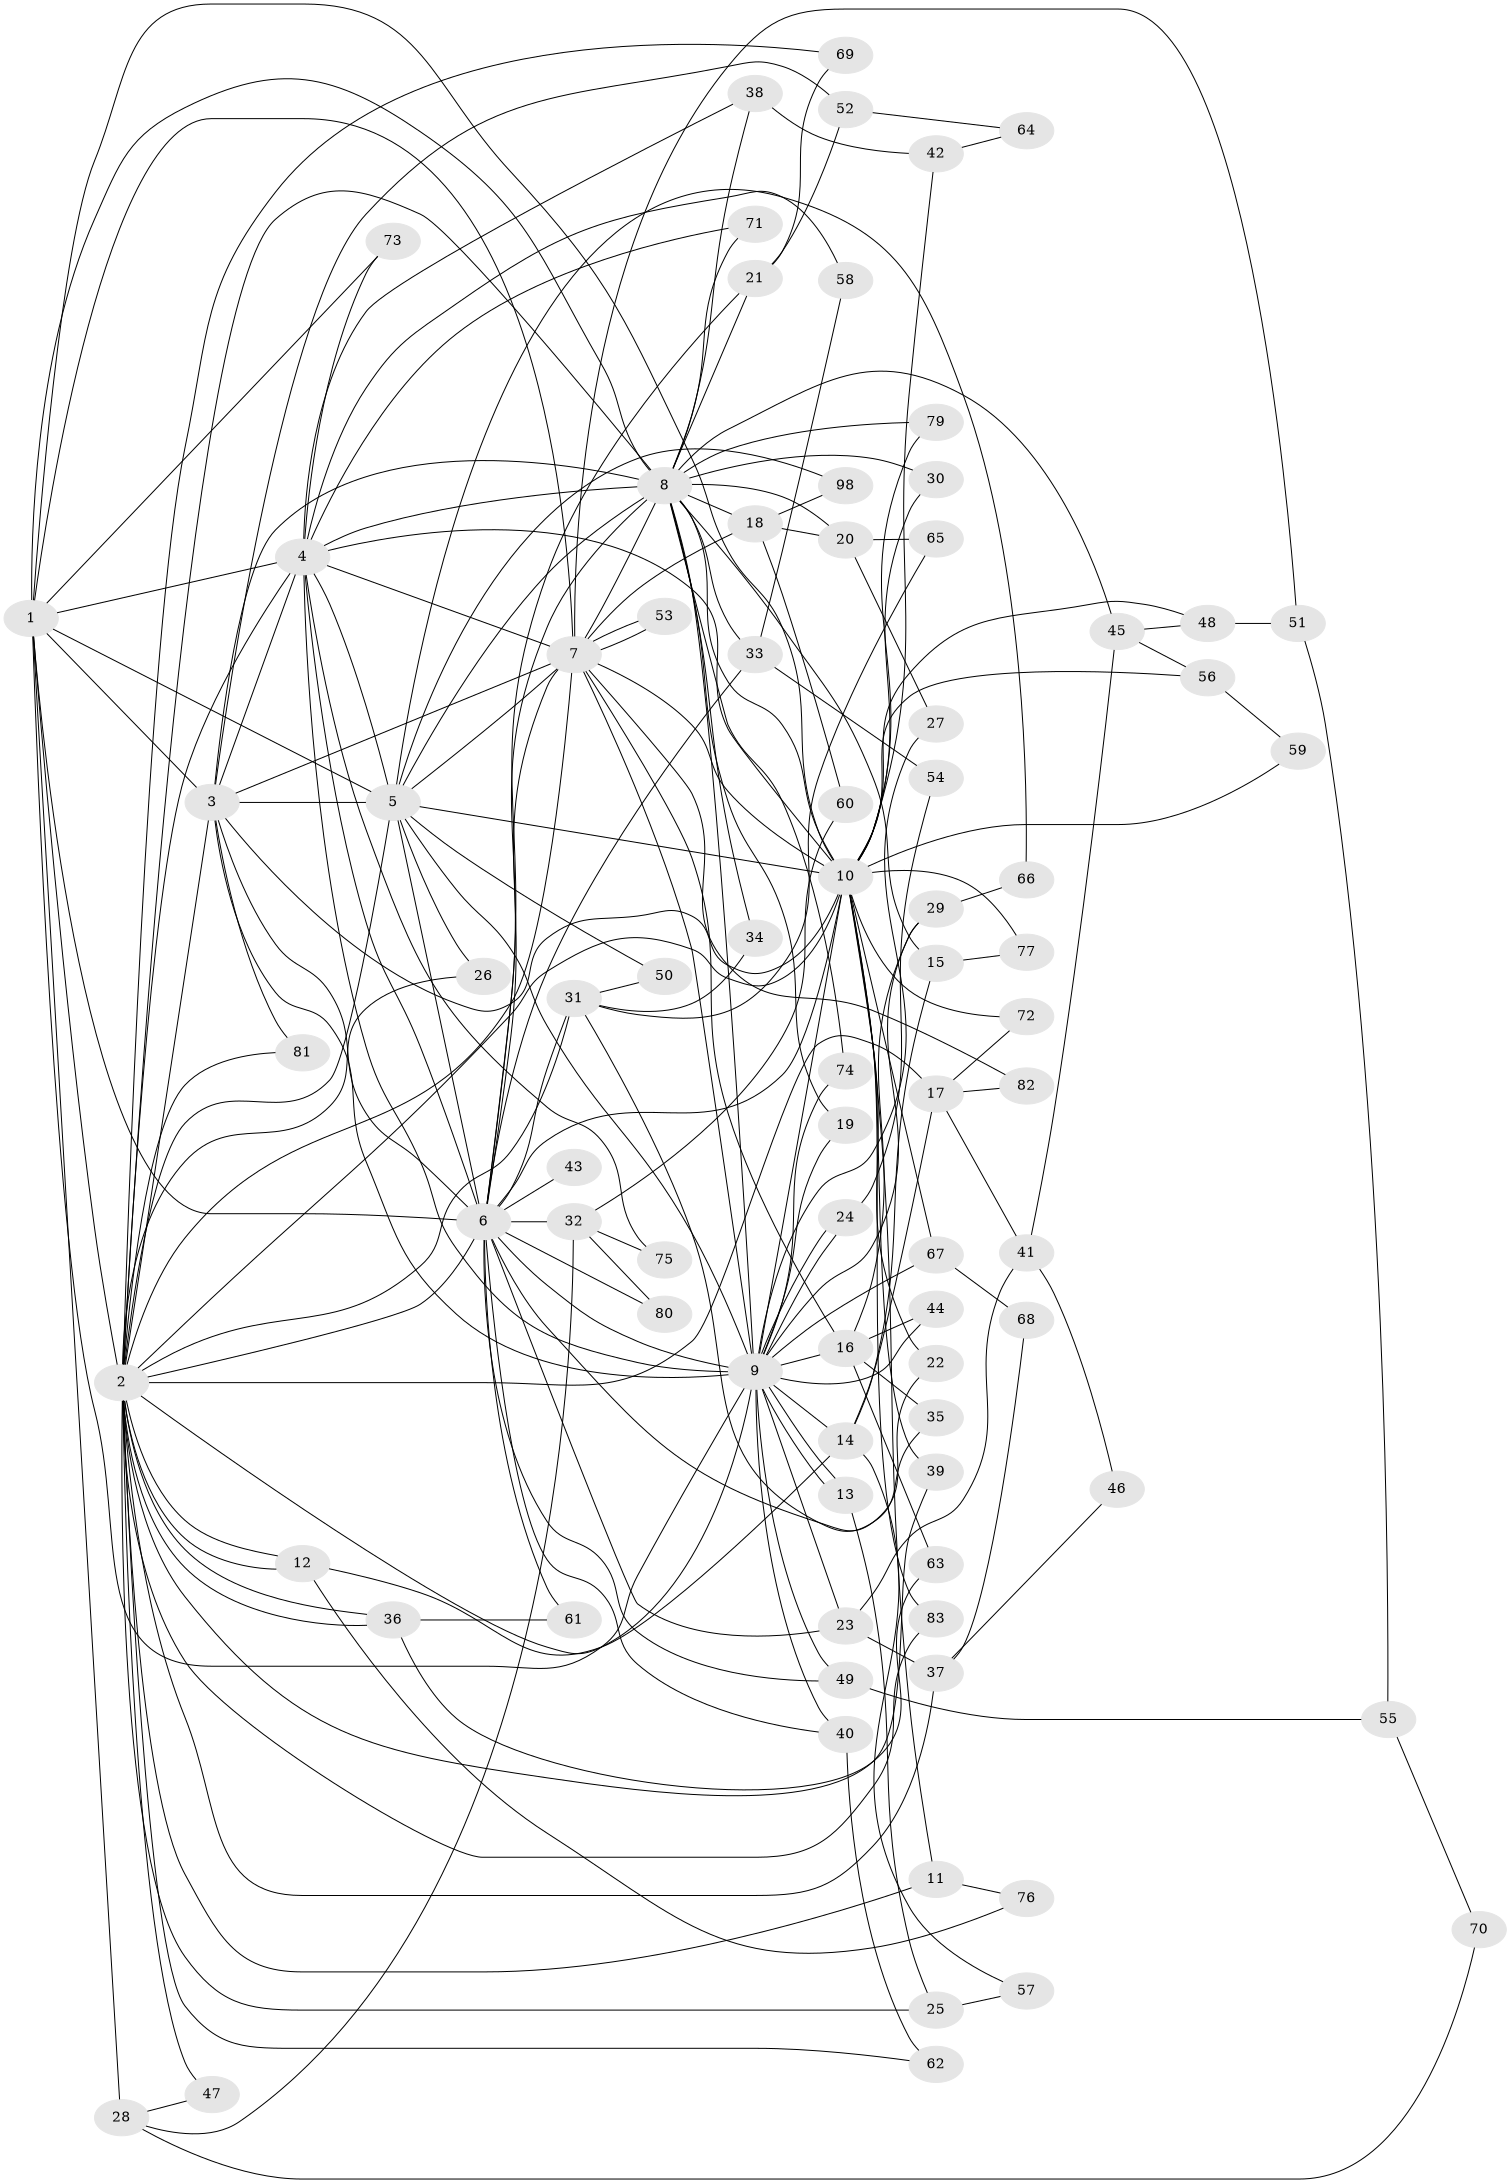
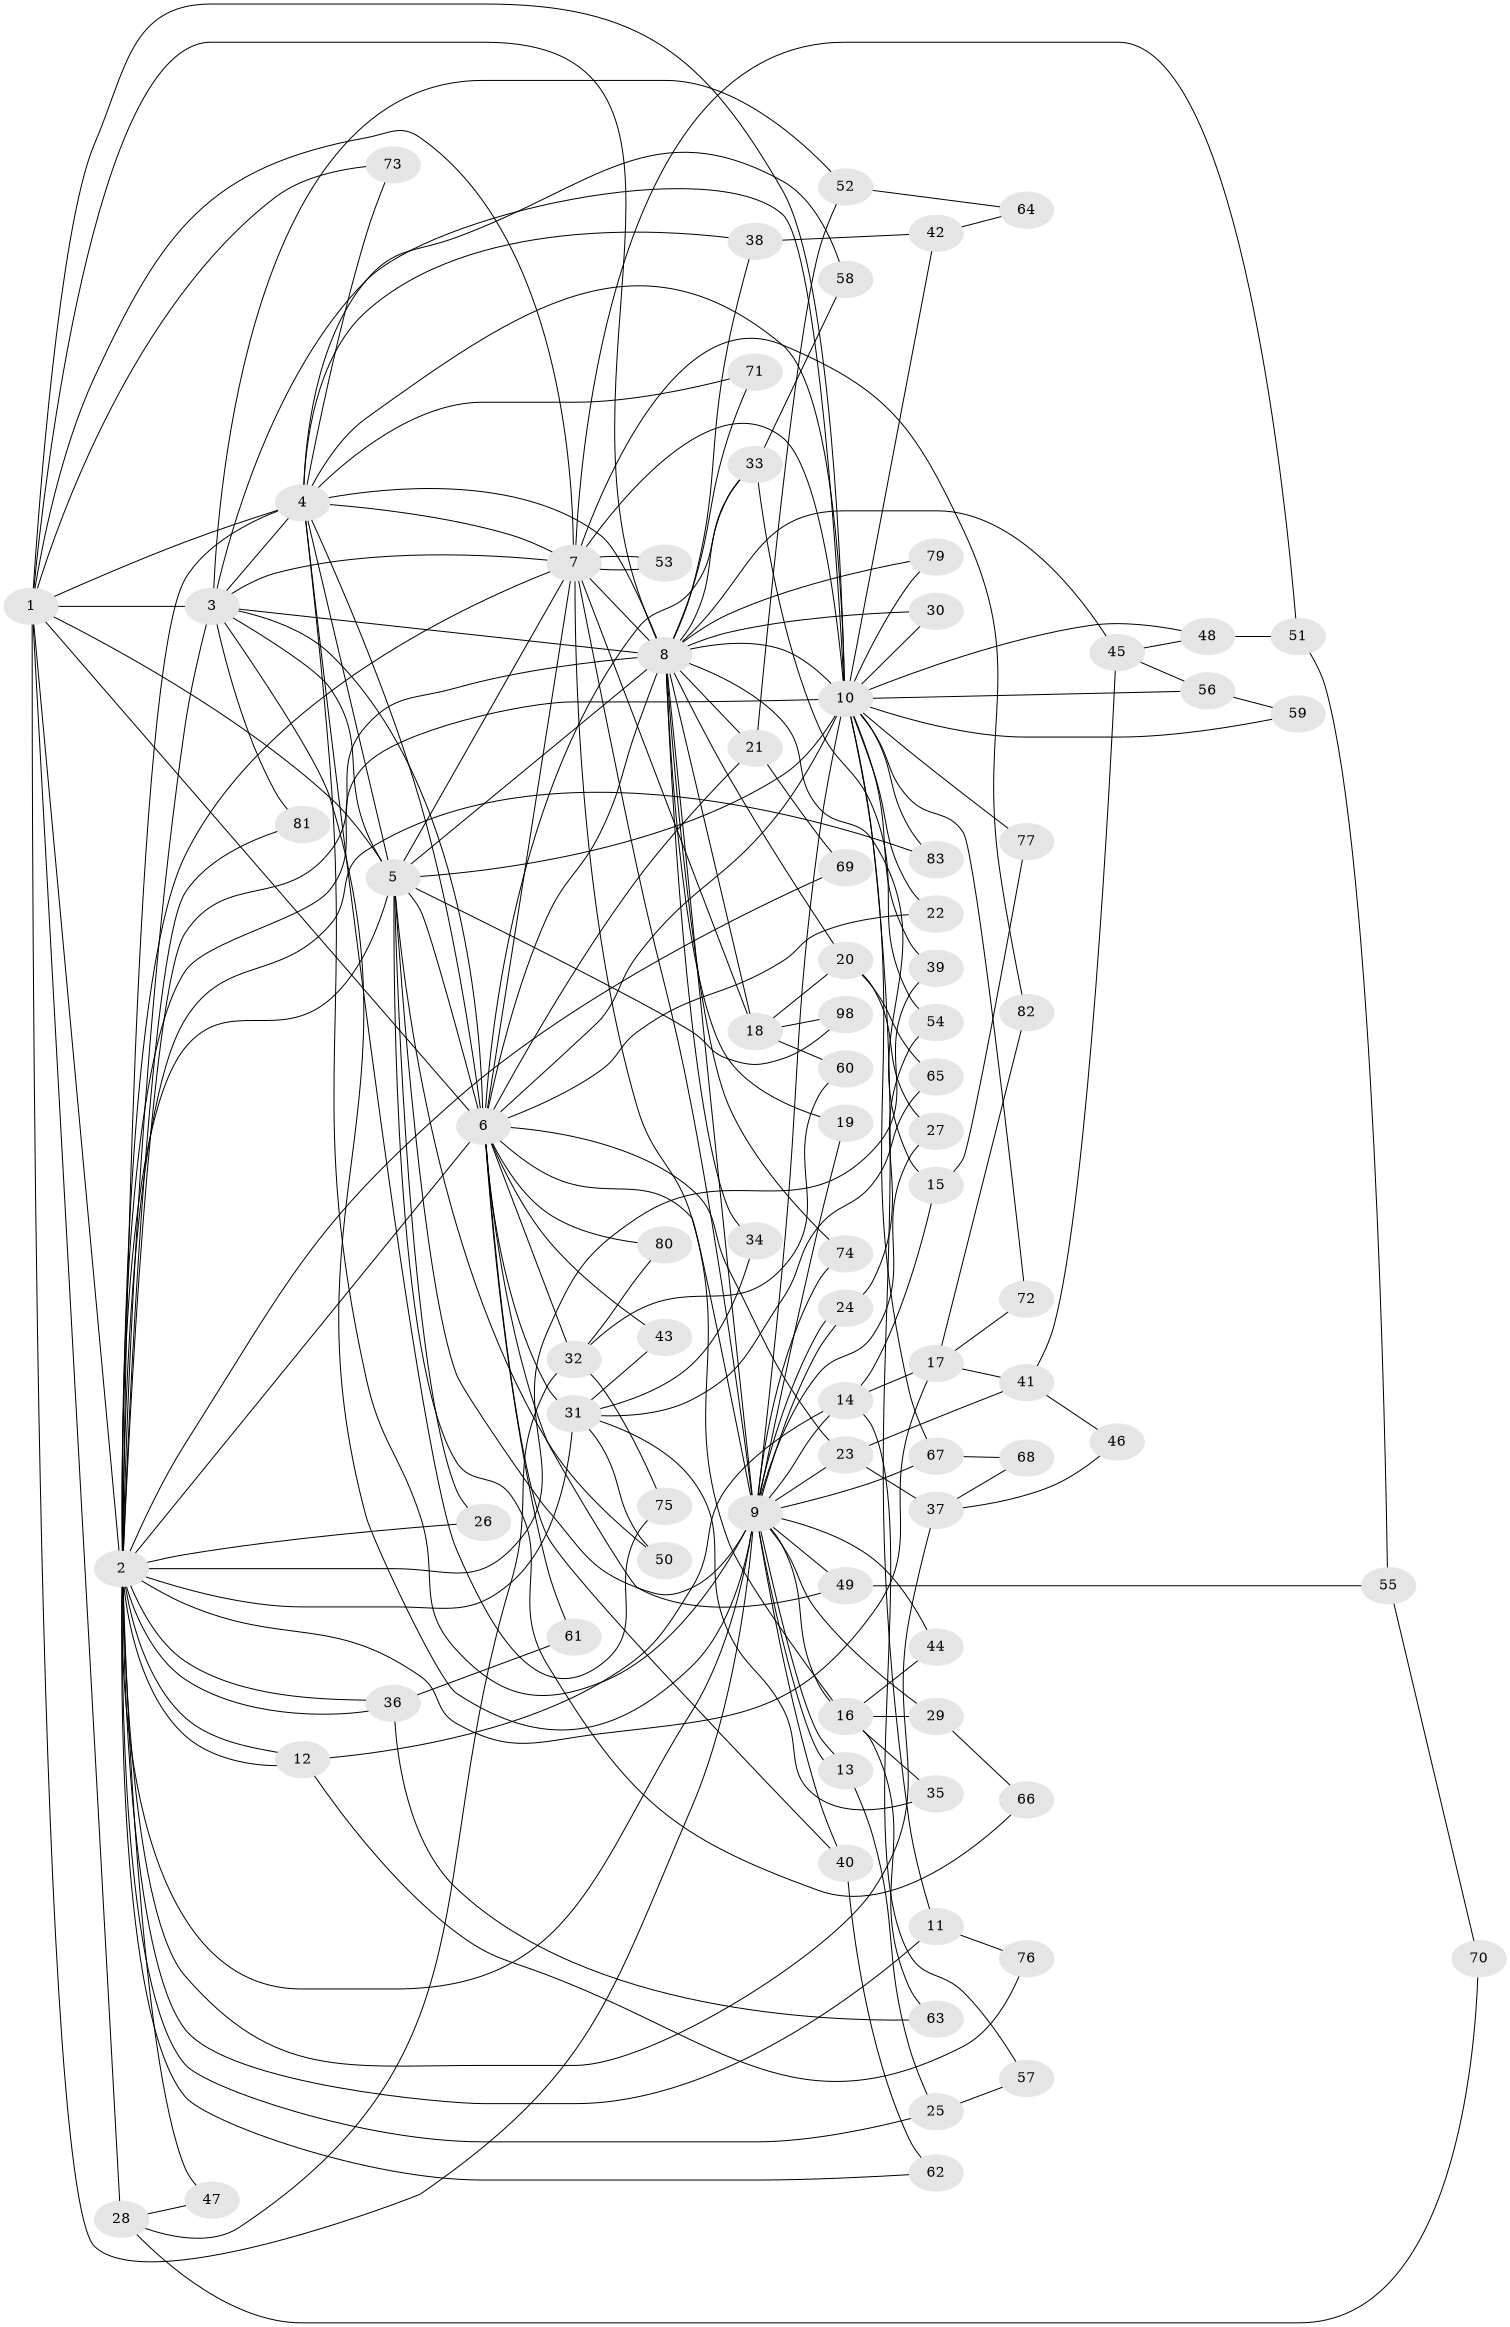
edge "43" -- "31": added
